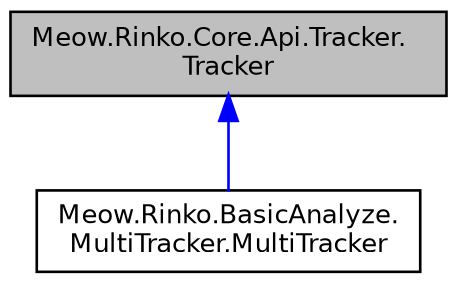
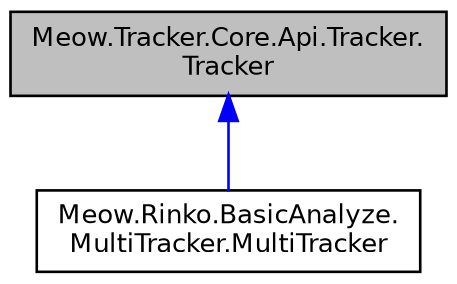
node "Meow.Rinko.Core.Api.Tracker. Tracker": label "Meow.Rinko.Core.Api.Tracker. Tracker" -> "Meow.Tracker.Core.Api.Tracker. Tracker"
